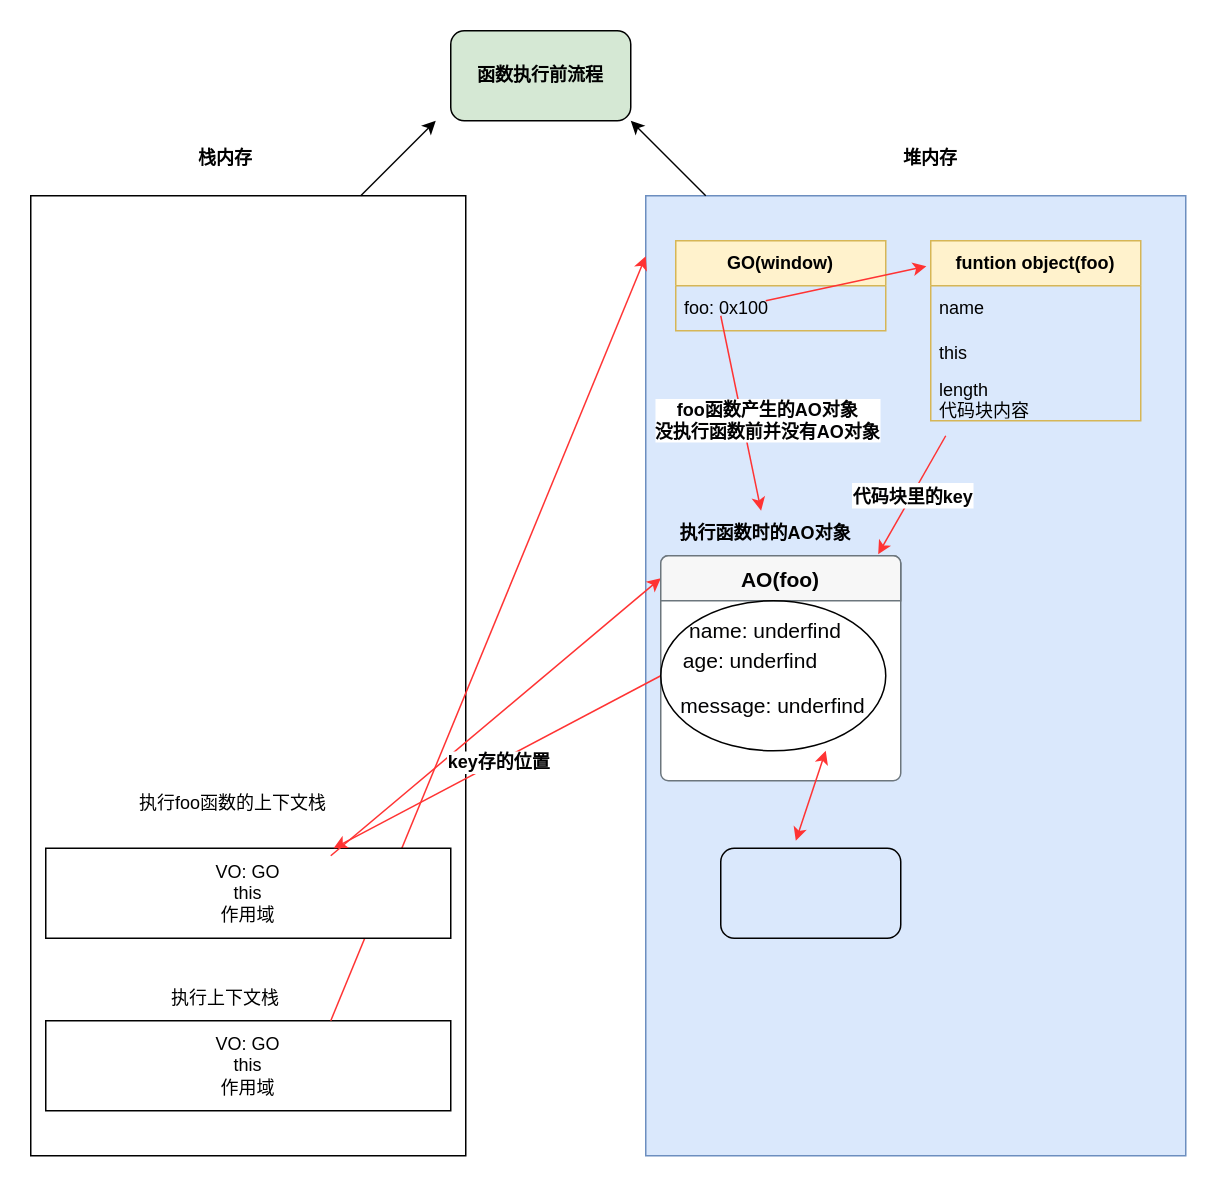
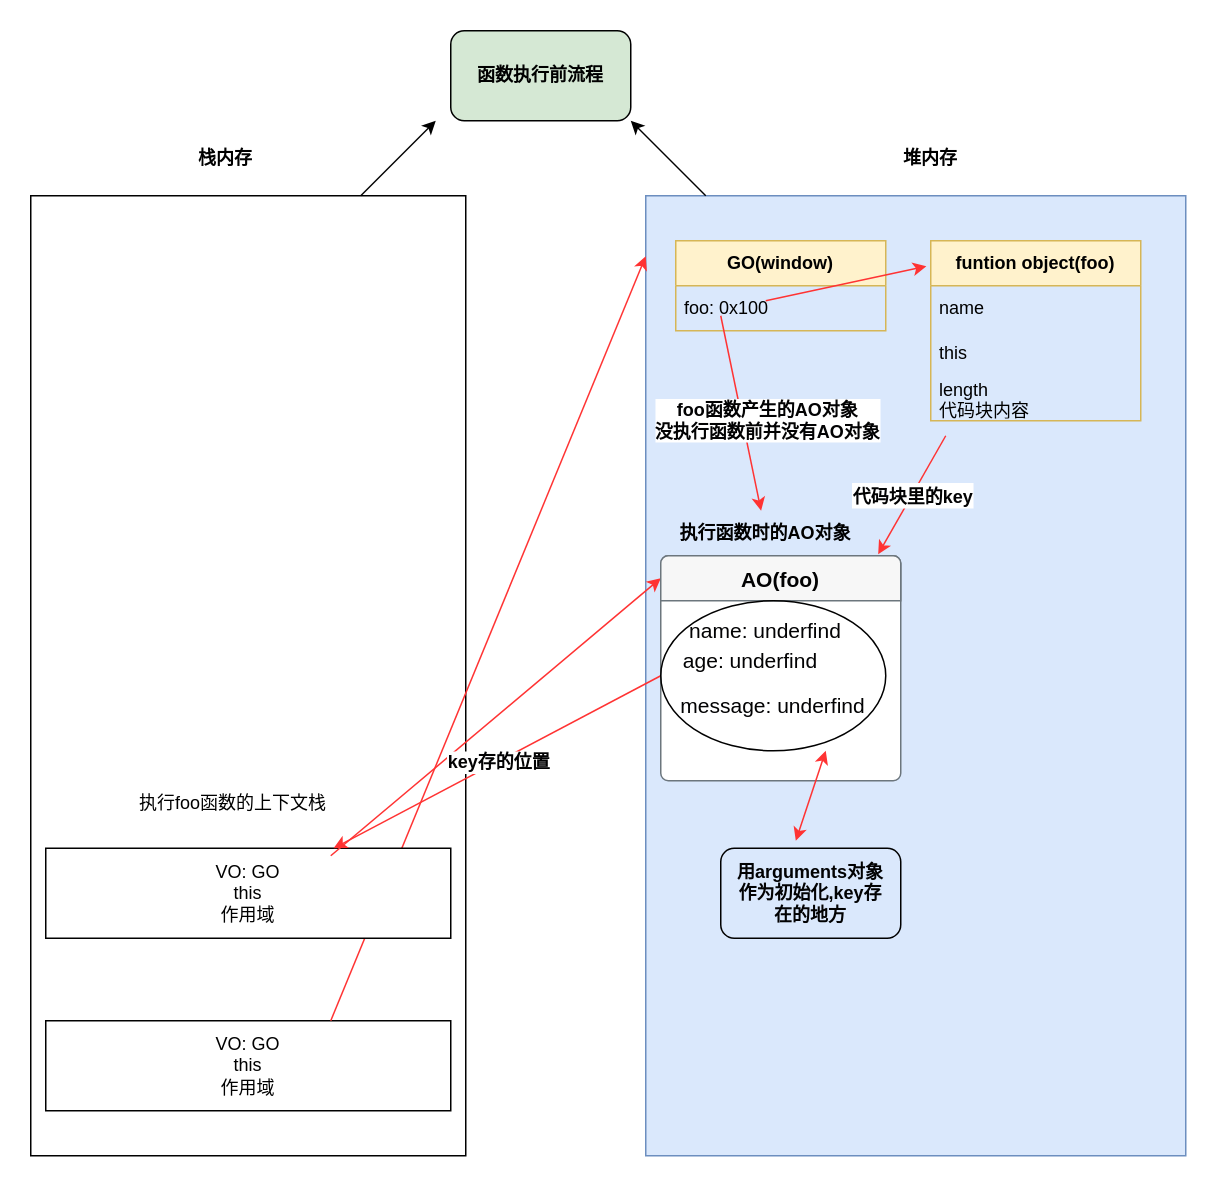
node "用arguments对象作为初始化,key存在的地方": added
node "执行上下文栈": removed
